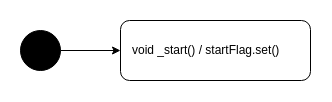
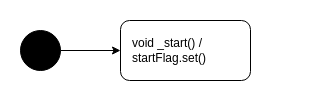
node "void _start() / startFlag.set()": size 190x60 -> 130x60
